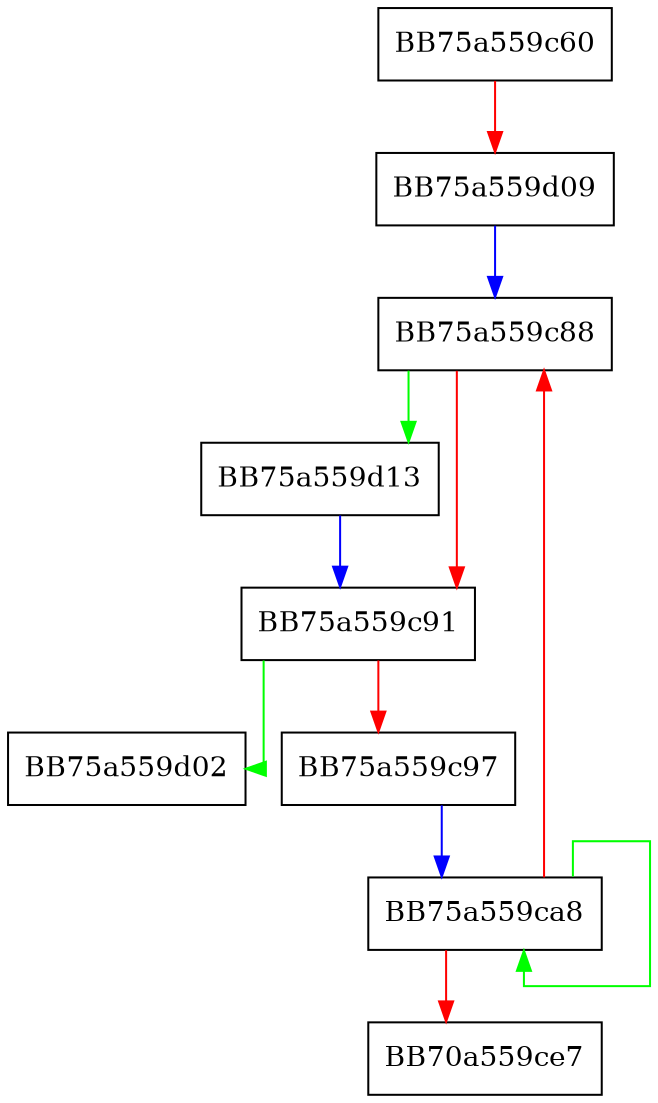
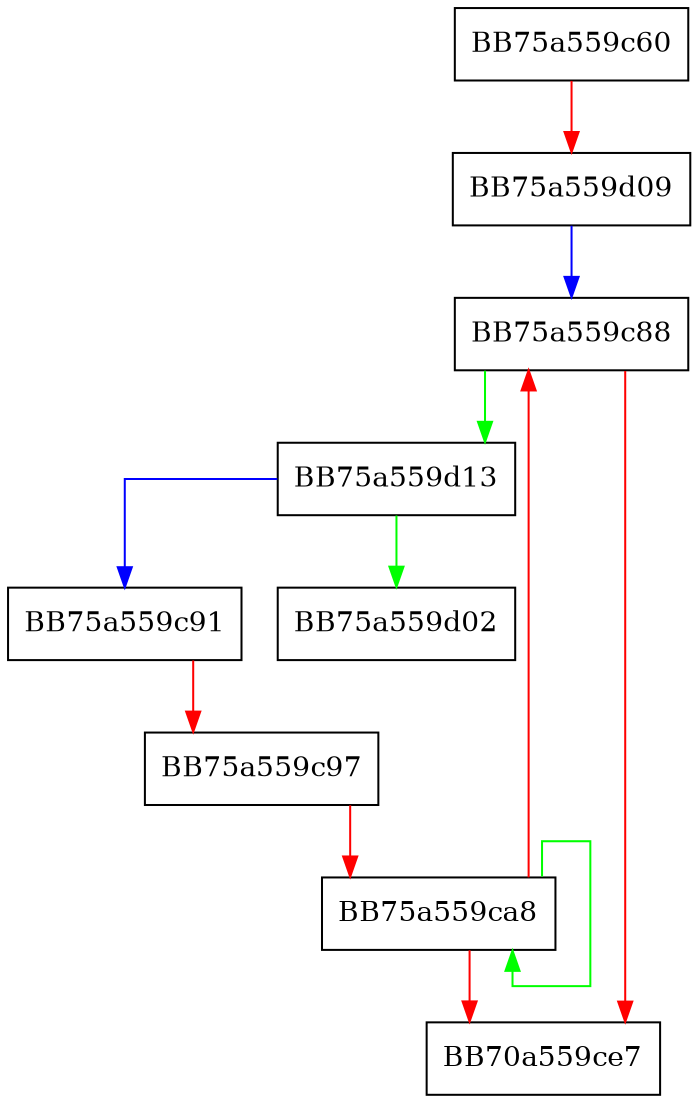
edge "BB75a559c88" -> "BB75a559c91": now "BB75a559c88" -> "BB70a559ce7"
edge "BB75a559c91" -> "BB75a559d02": now "BB75a559d13" -> "BB75a559d02"
edge "BB75a559c97" -> "BB75a559ca8": color blue -> red
